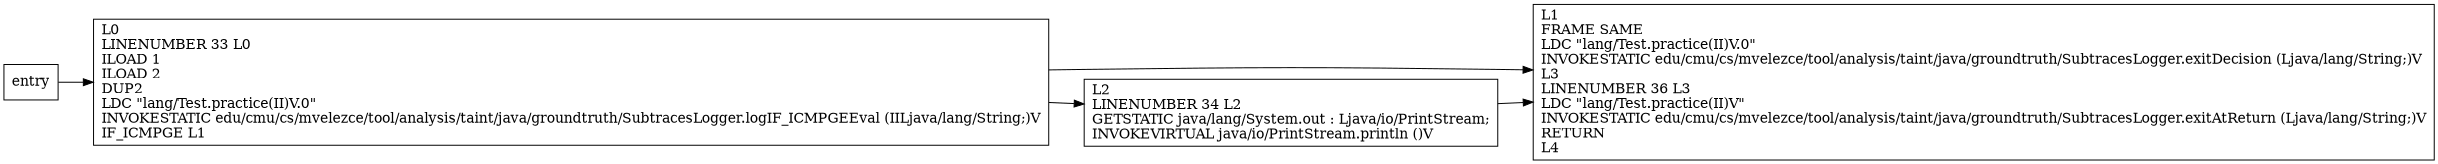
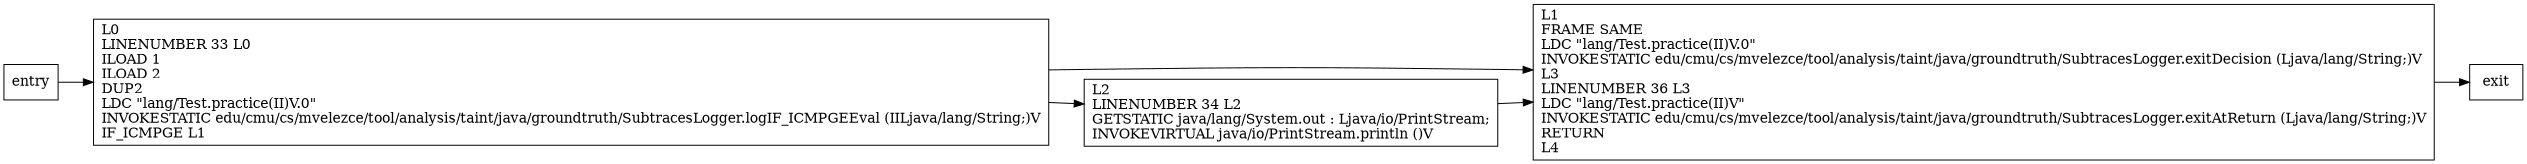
node "exit": added
